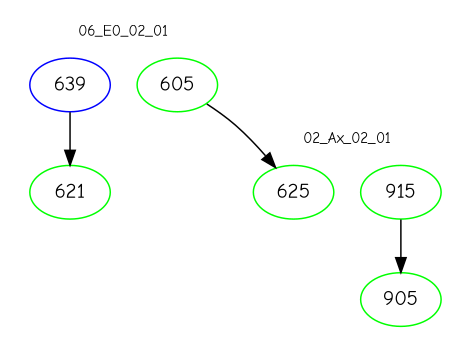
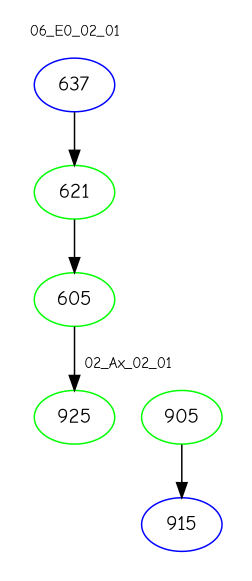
node "639": label "639" -> "637"
node "625": label "625" -> "925"
node "915": color green -> blue
edge "621" -> "605": added
edge "915" -> "905": reversed
